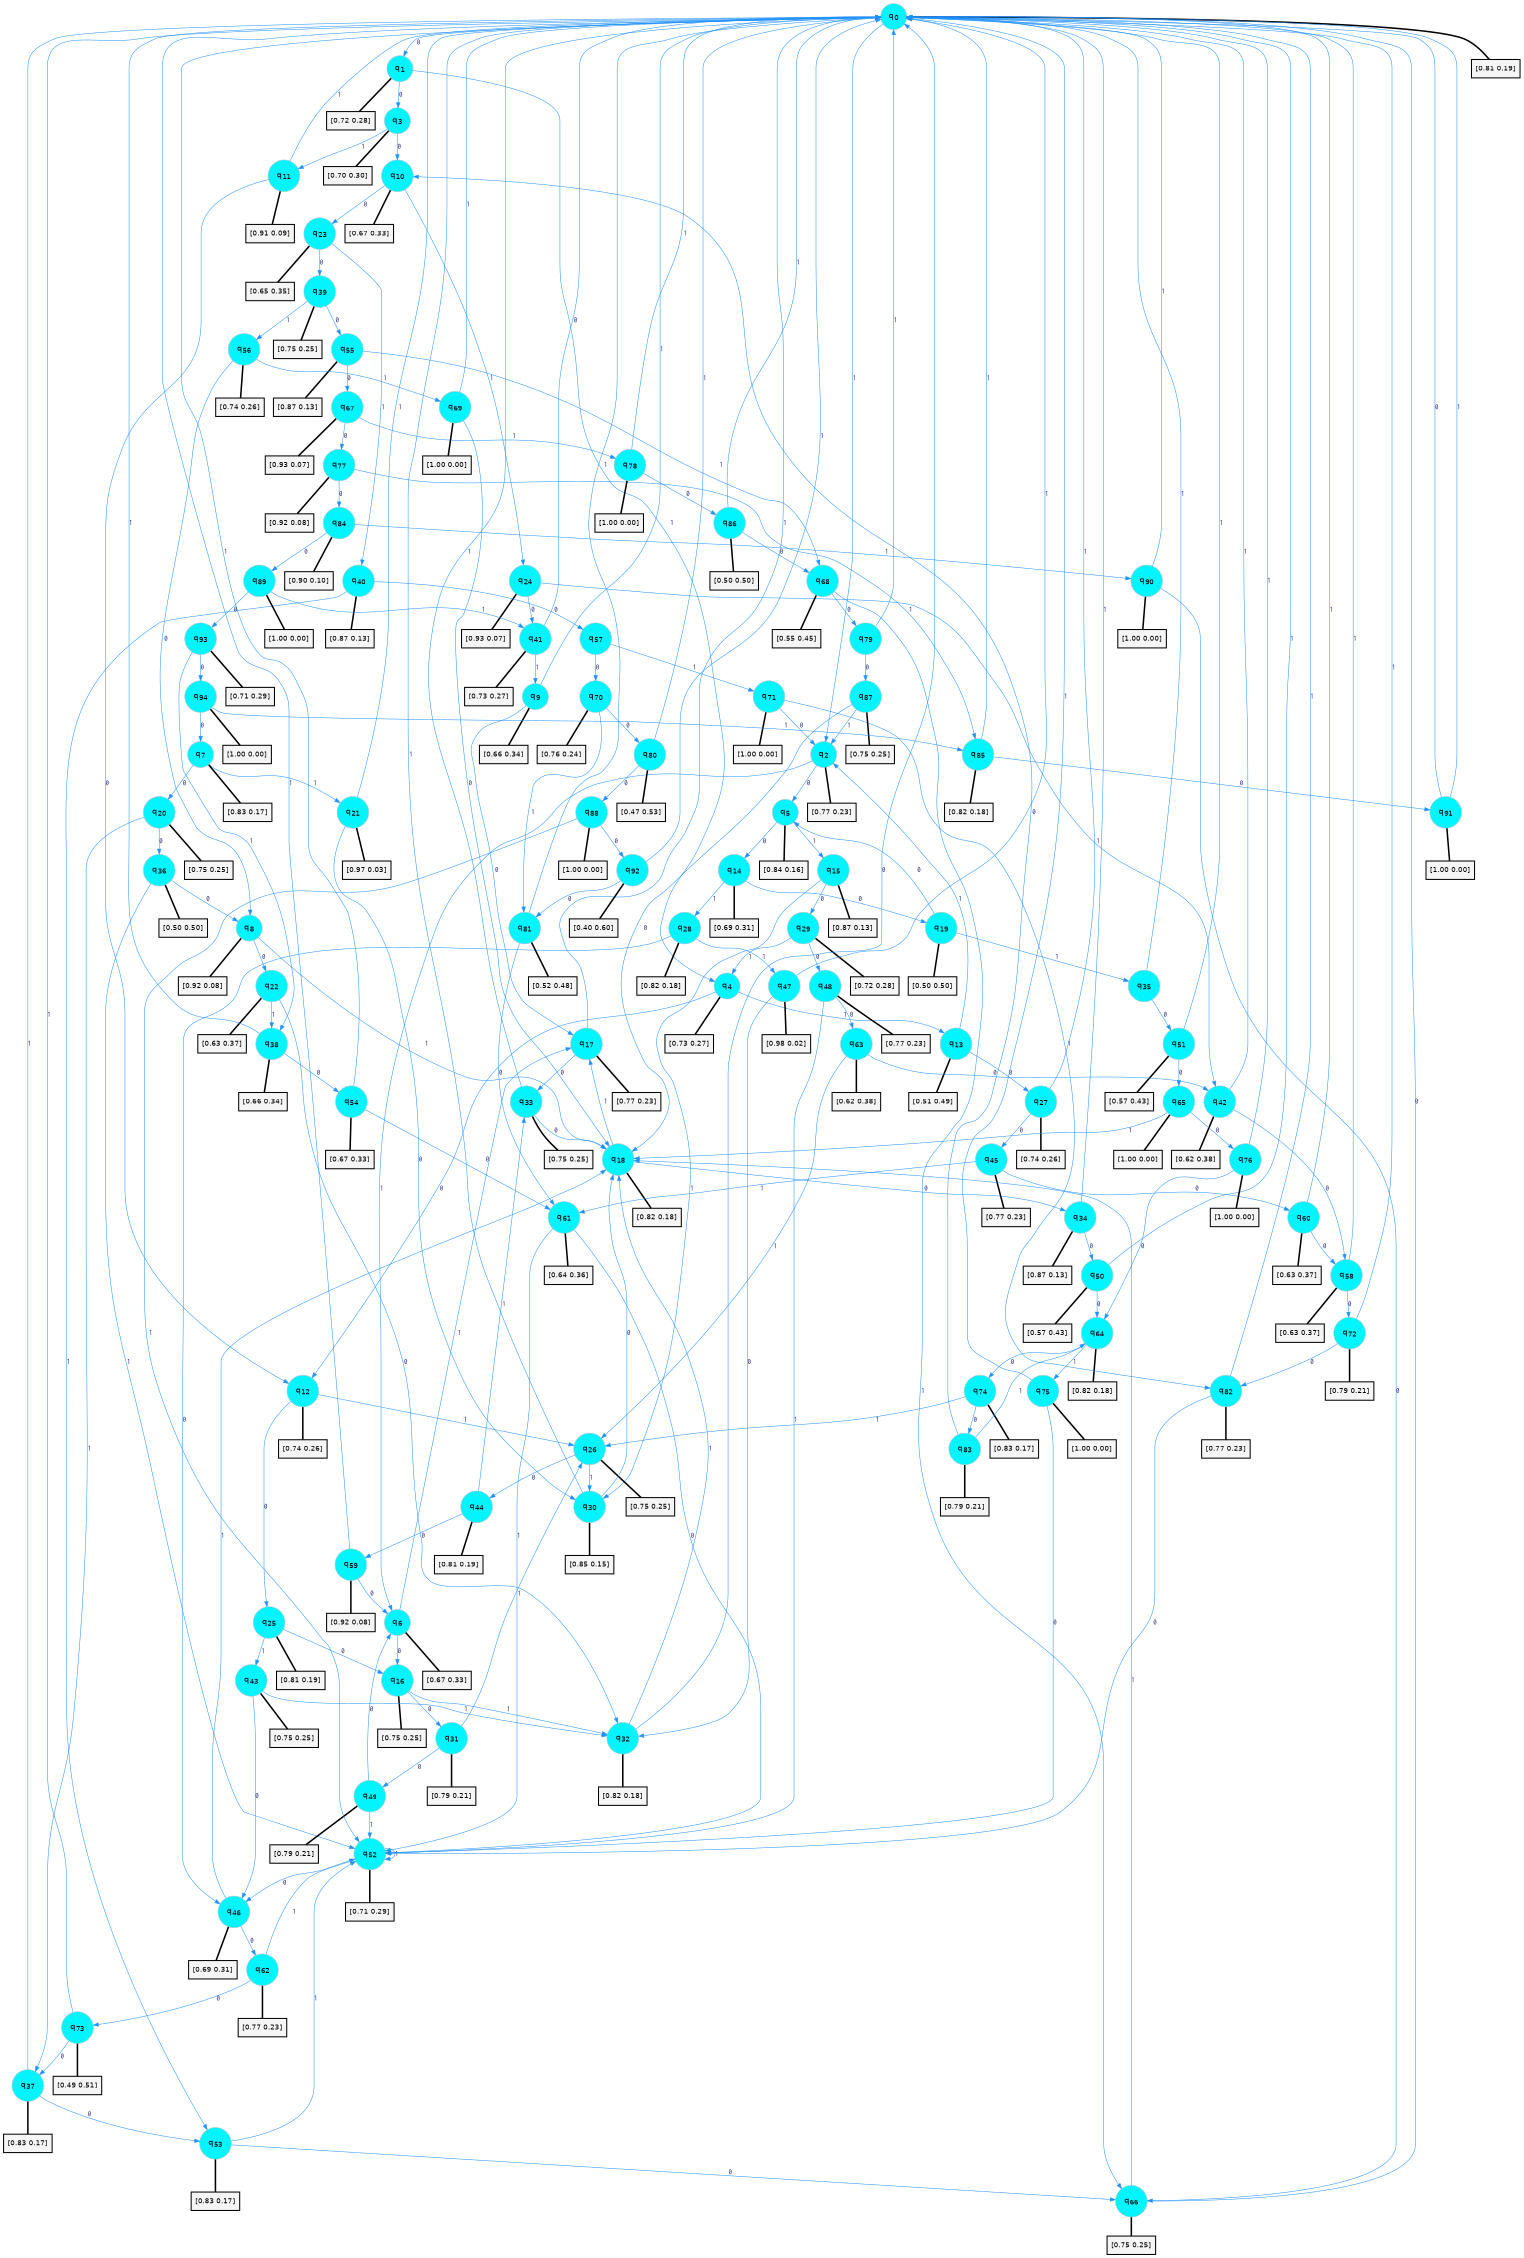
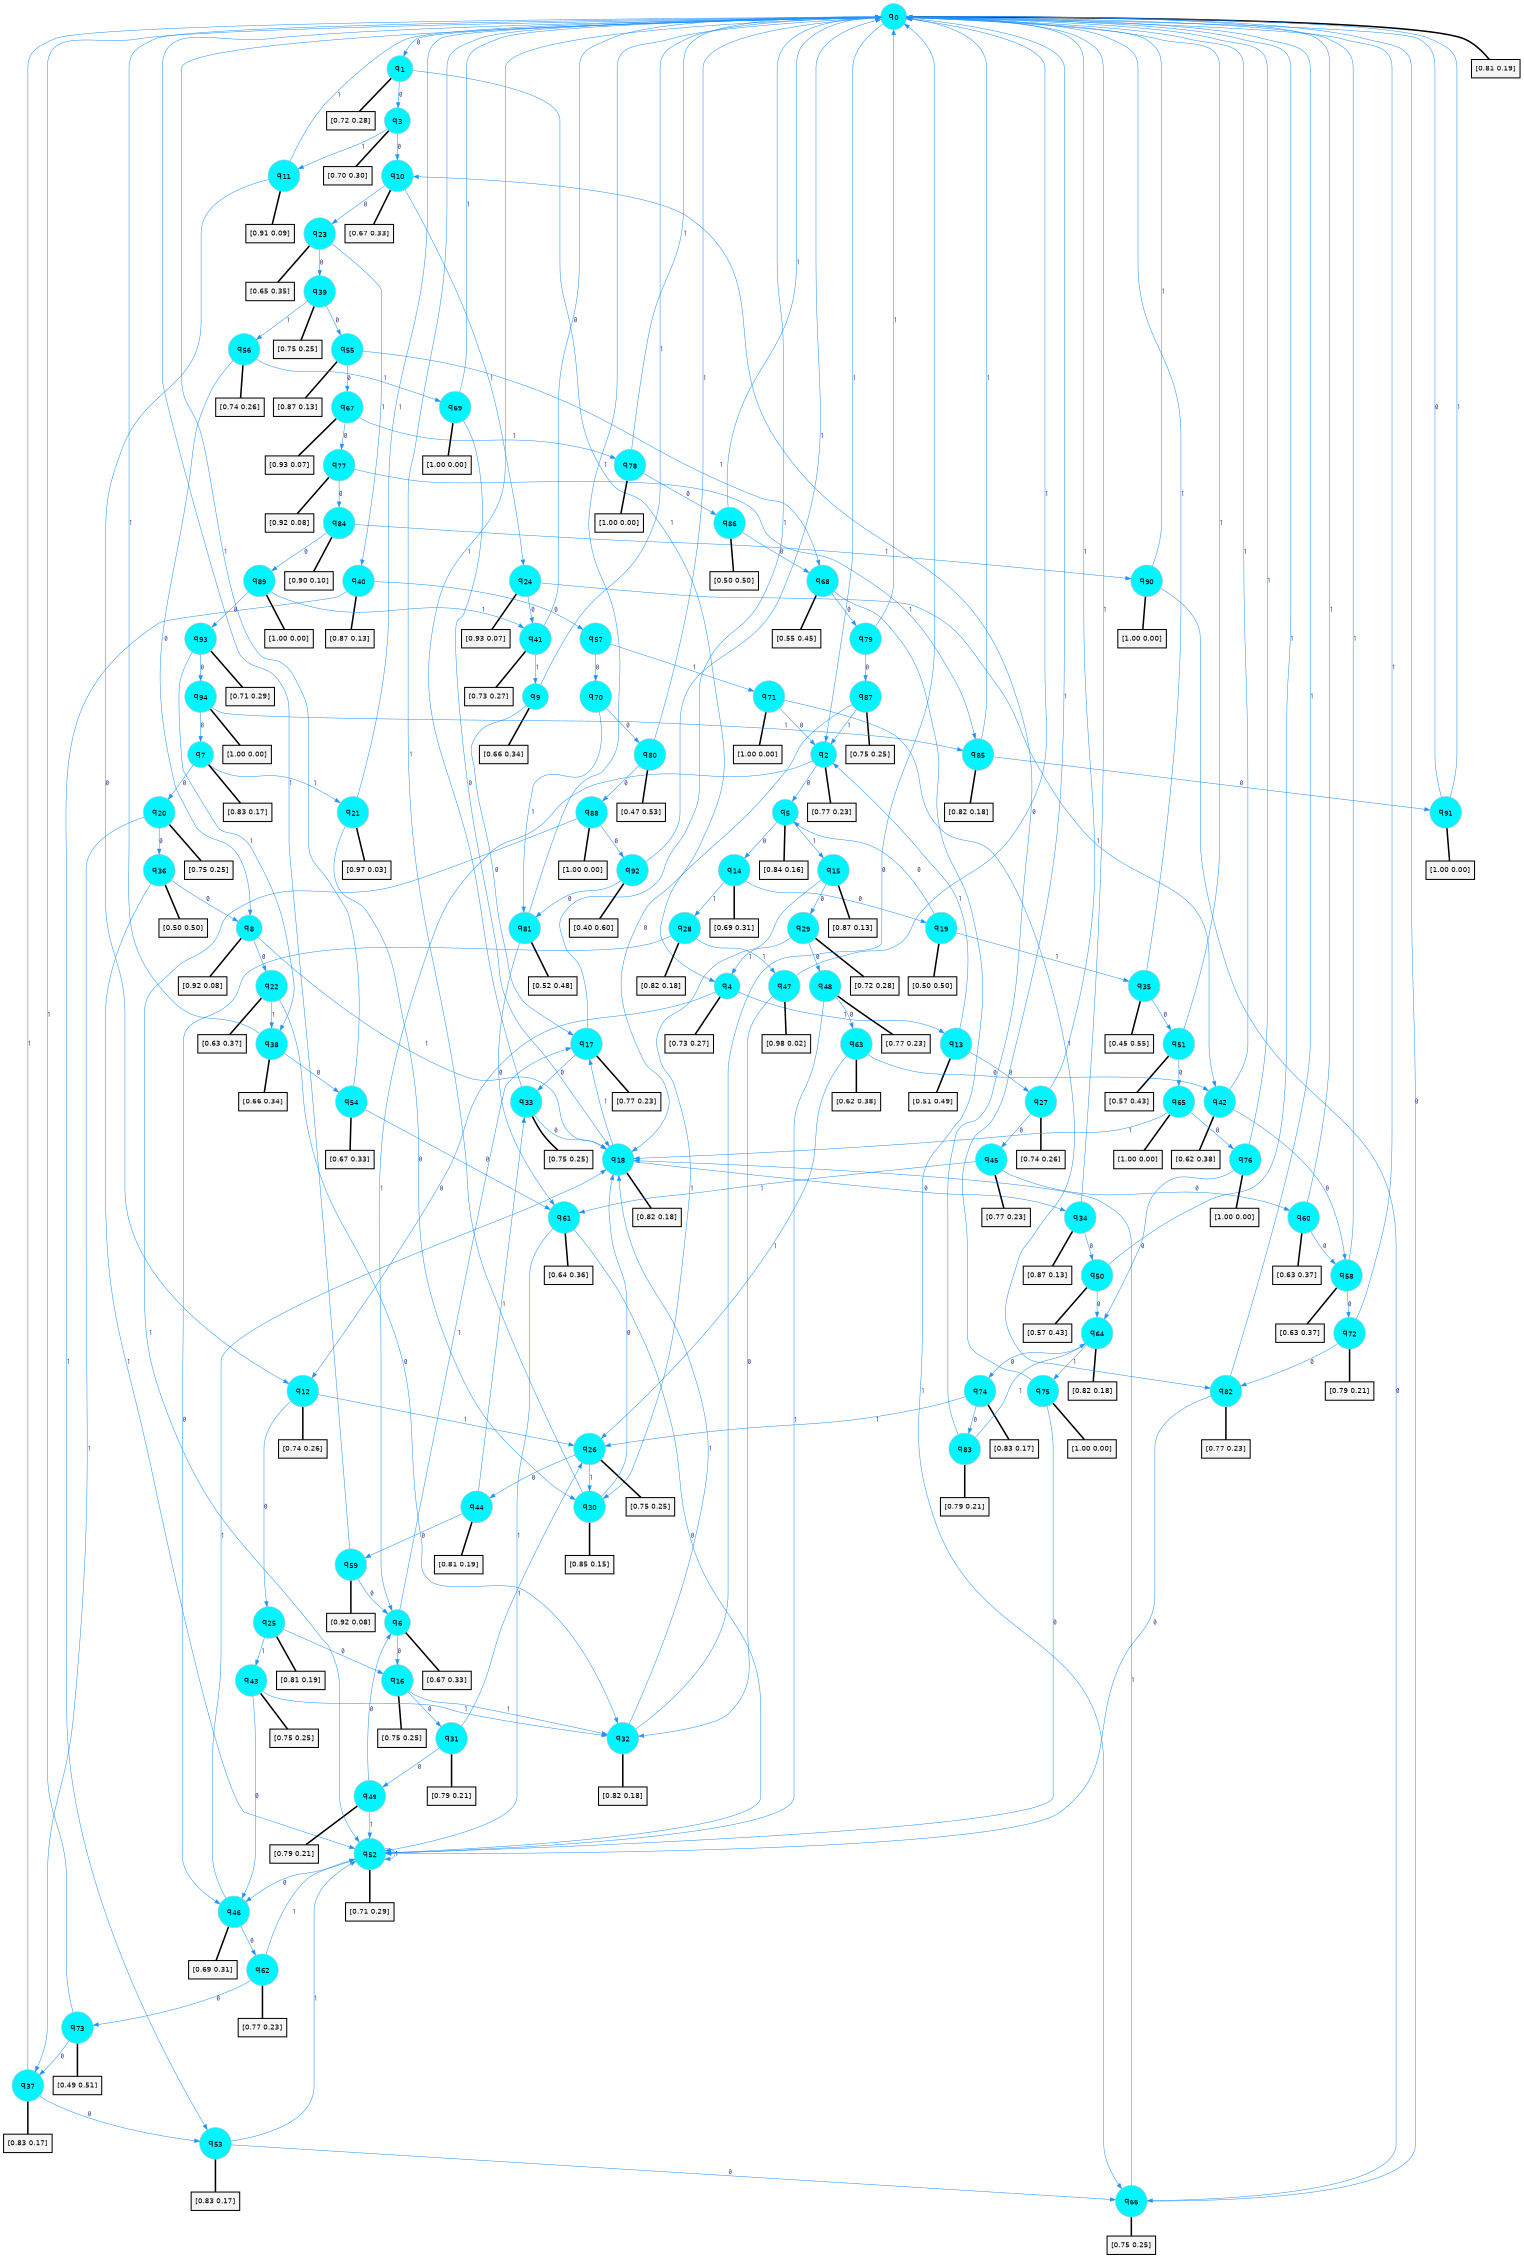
node "[0.76 0.24]": removed
node "[0.45 0.55]": added
